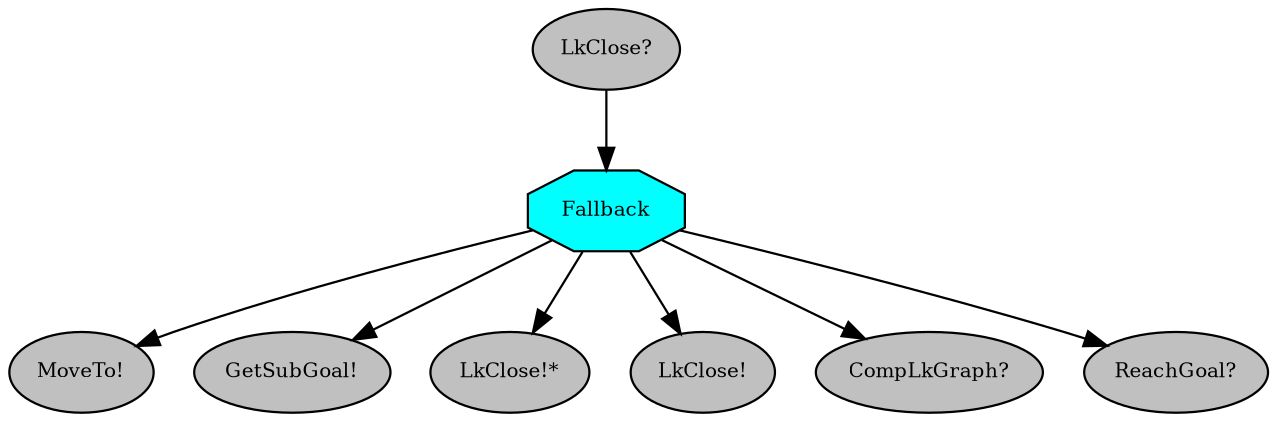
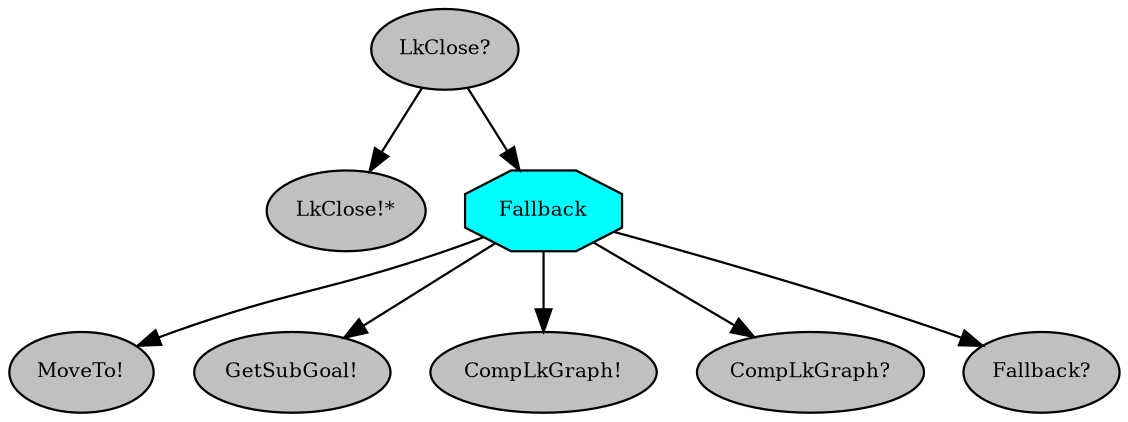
edge "Fallback" -> "LkClose!*": now "LkClose?" -> "LkClose!*"
node "LkClose!": label "LkClose!" -> "CompLkGraph!"
node "ReachGoal?": label "ReachGoal?" -> "Fallback?"
